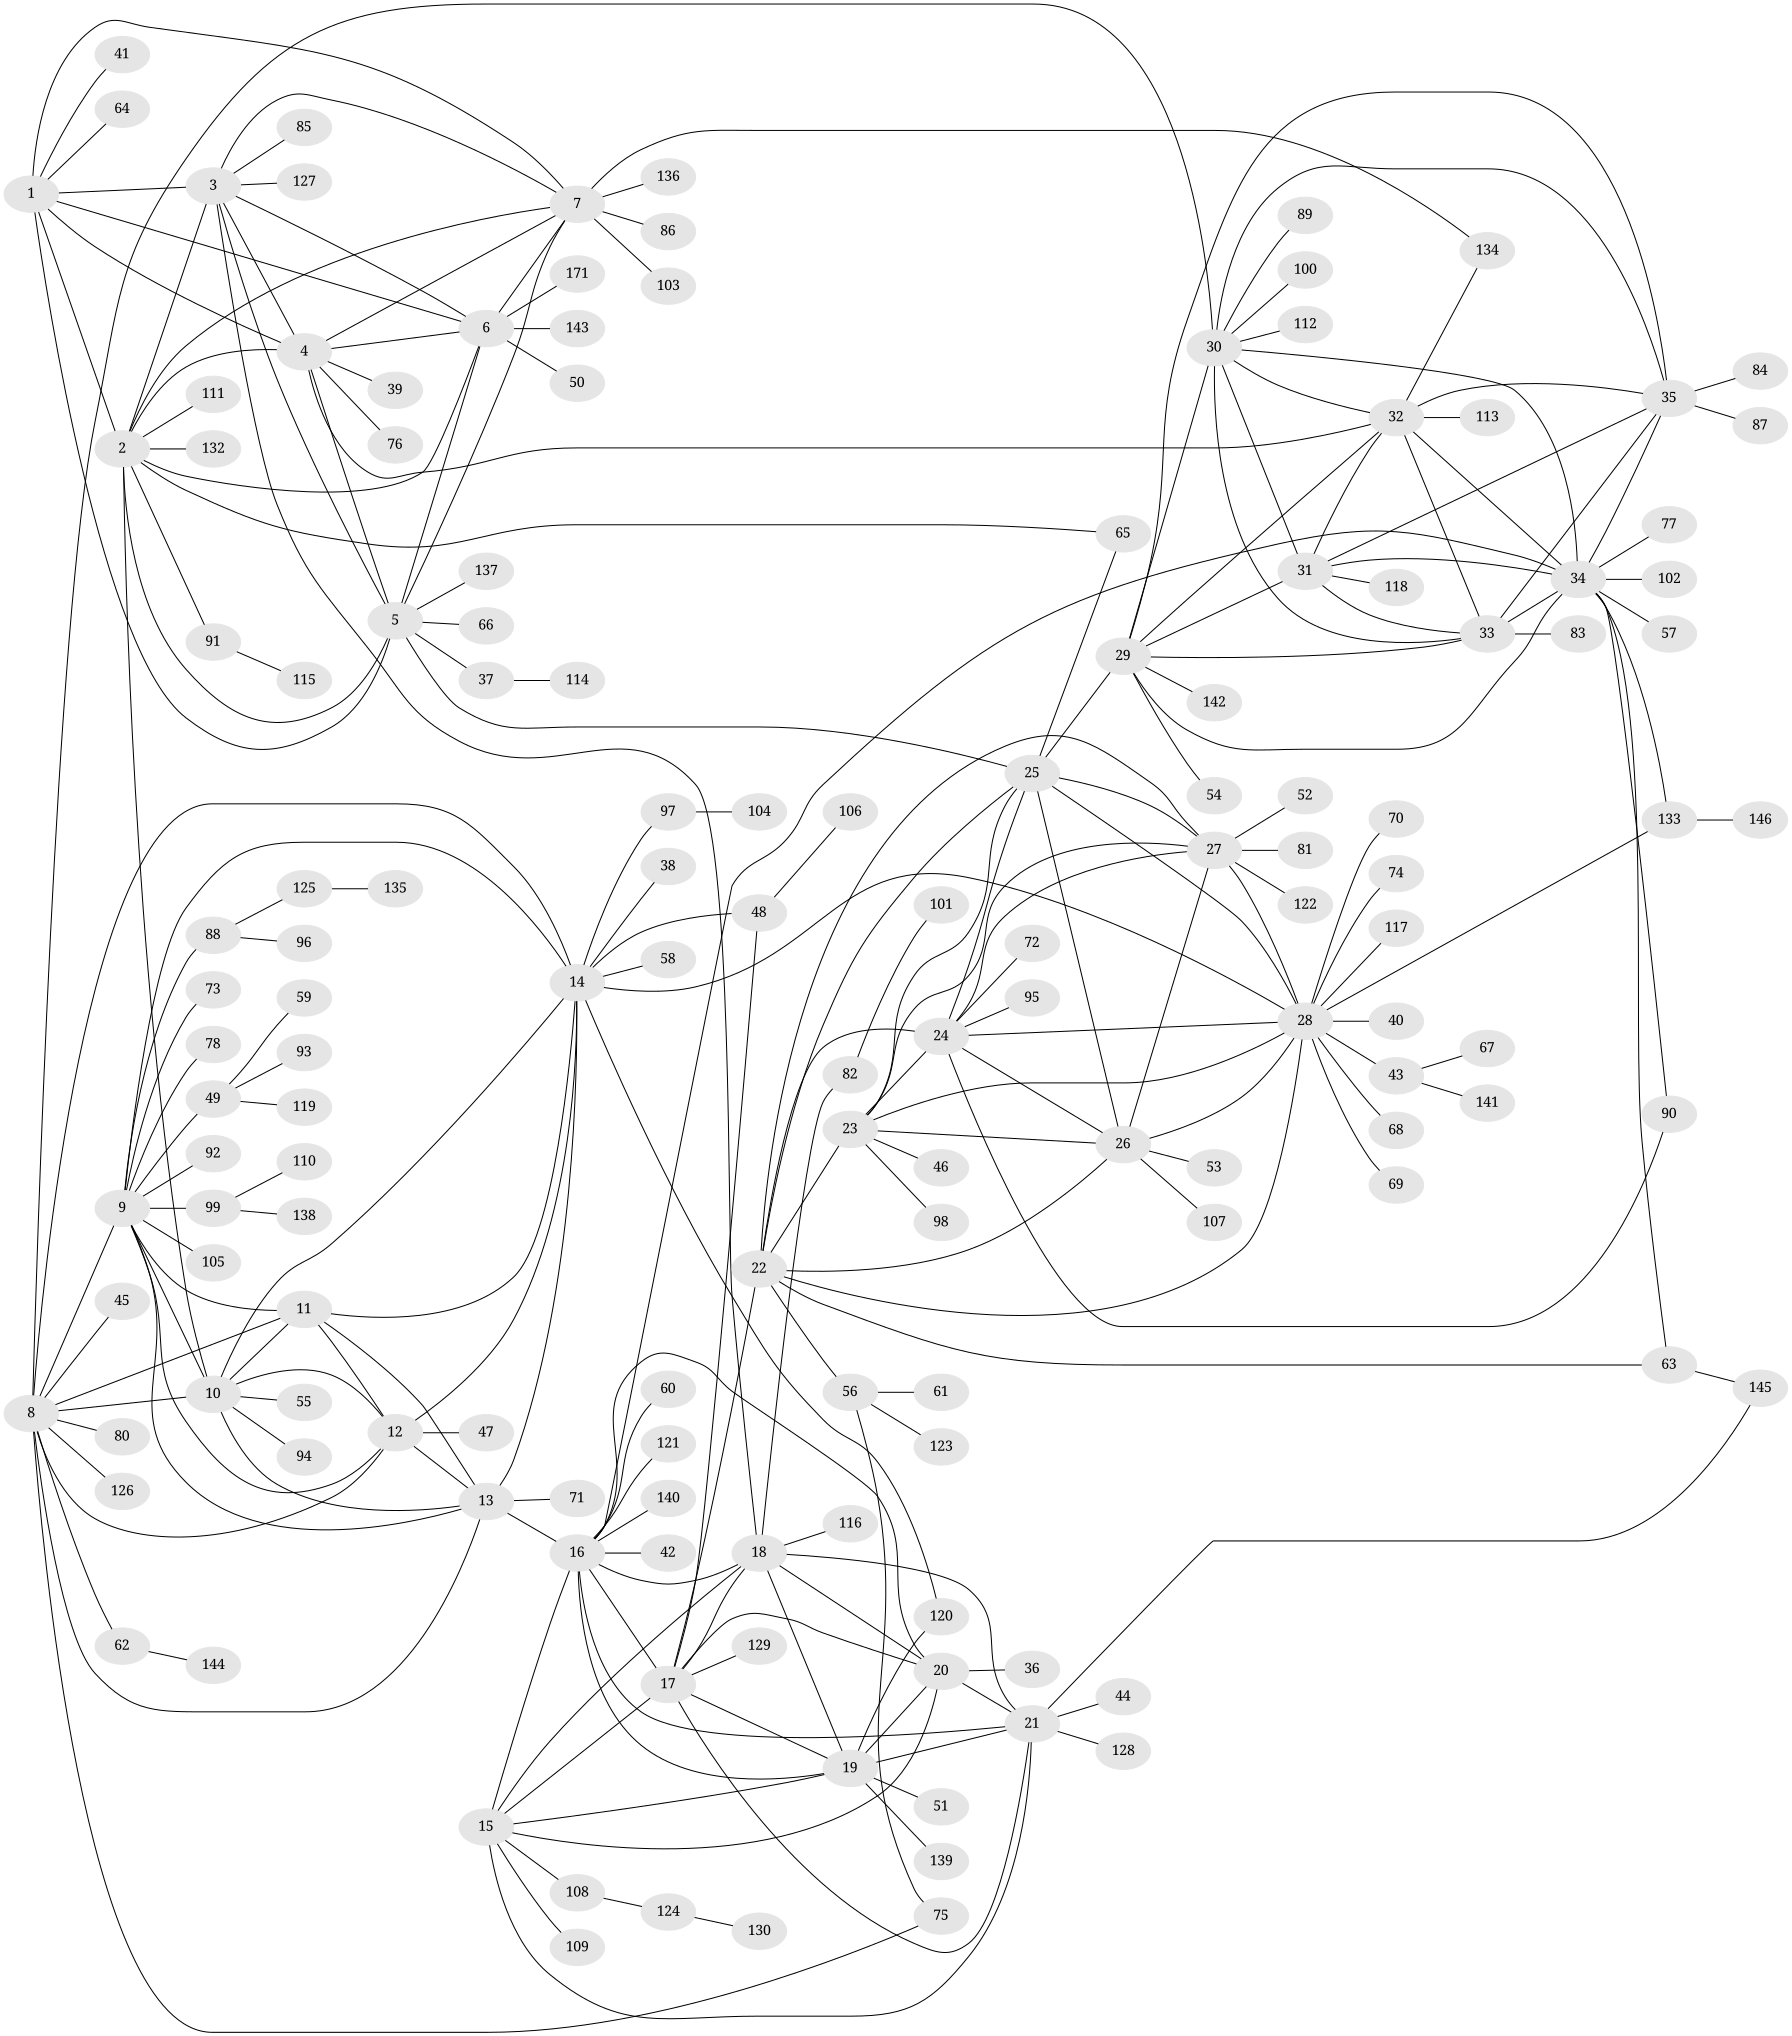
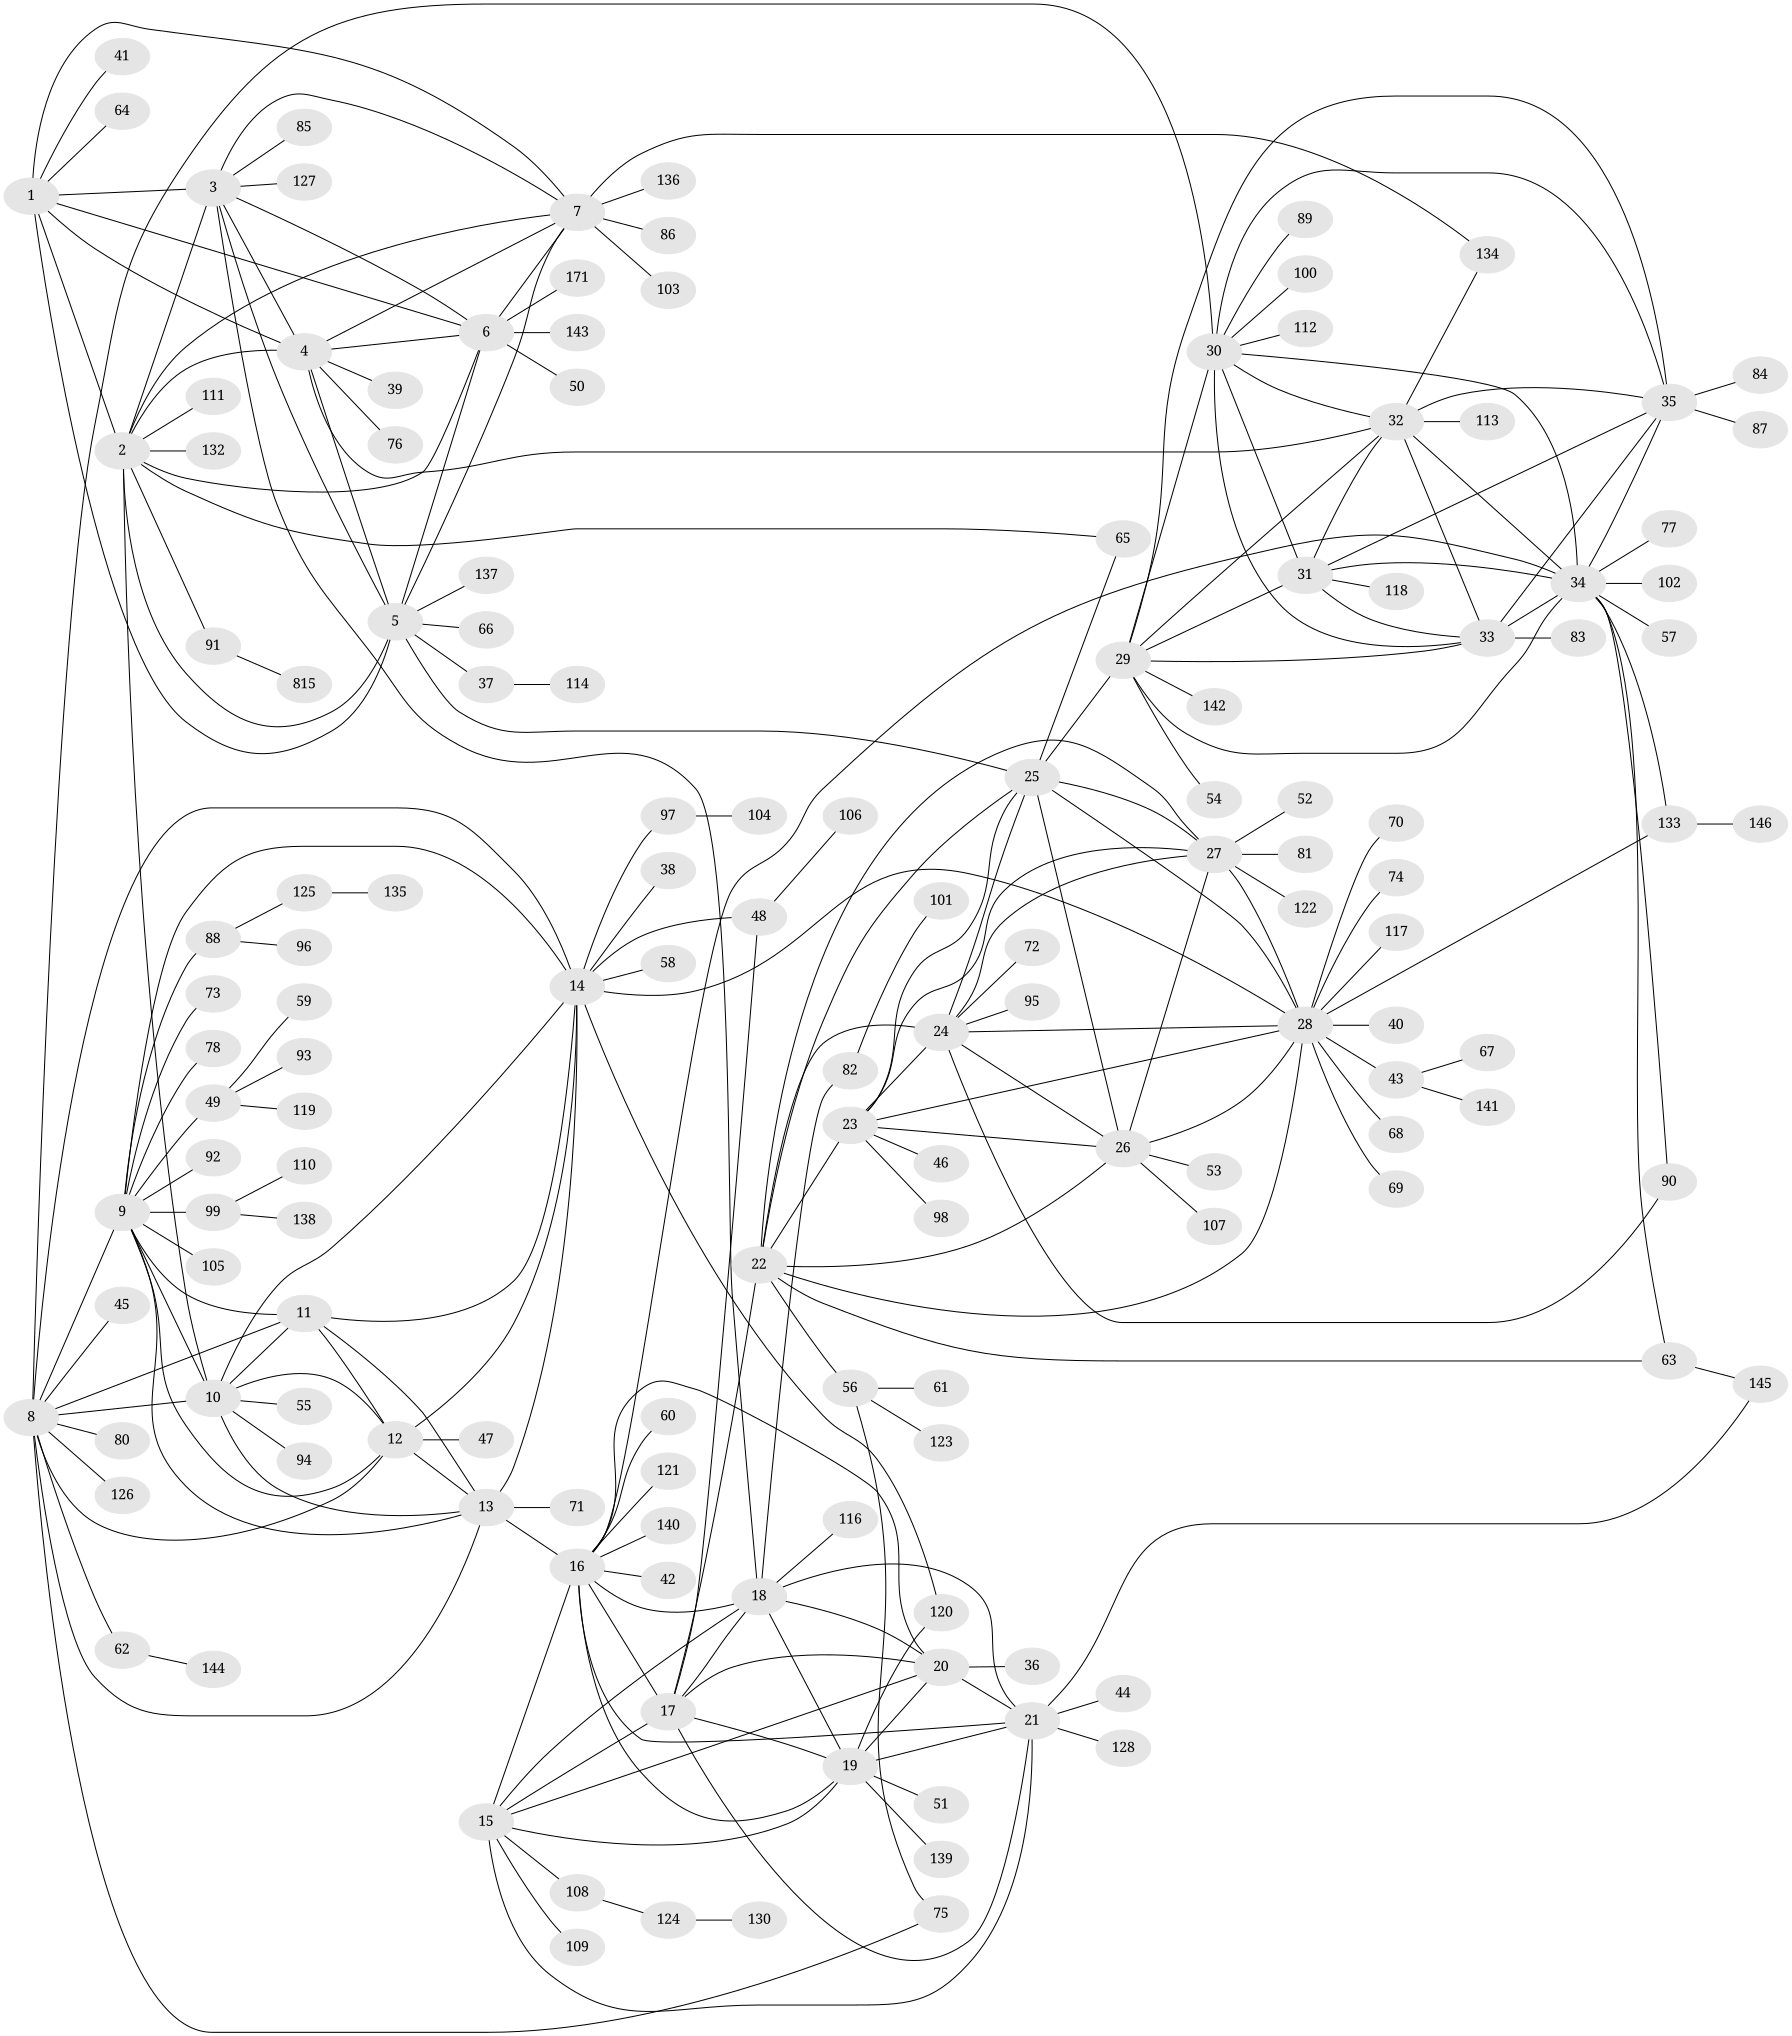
node "115": label "115" -> "815"
node "129": removed
